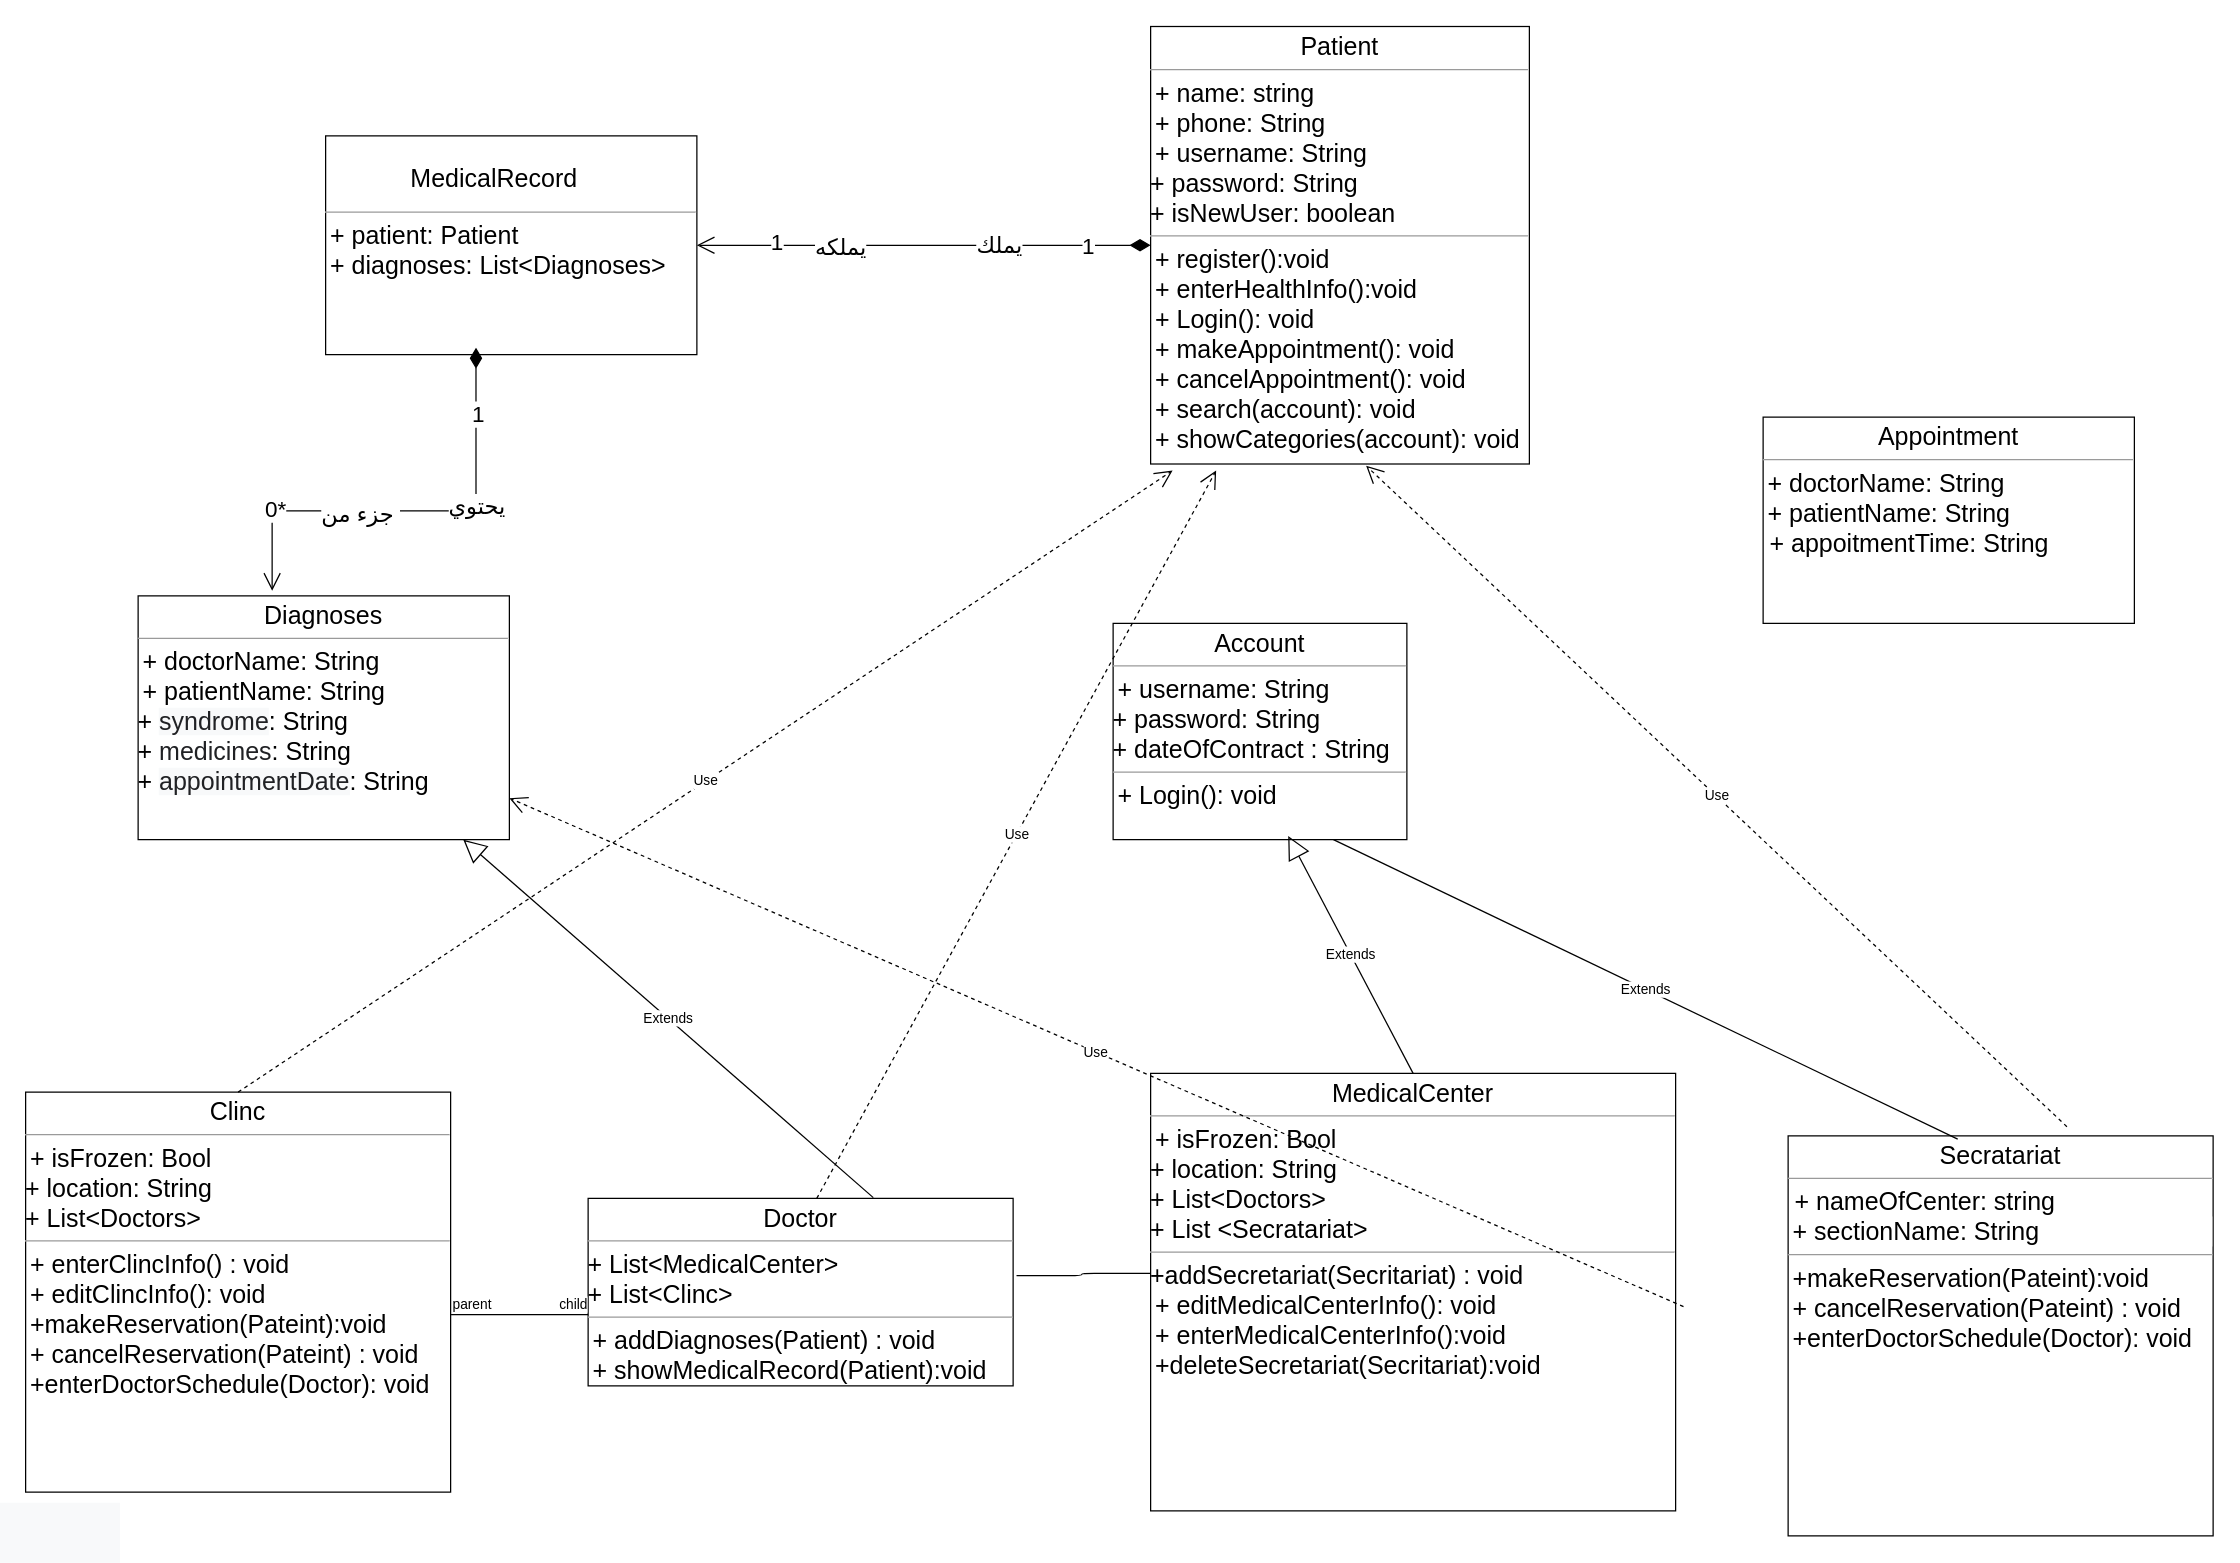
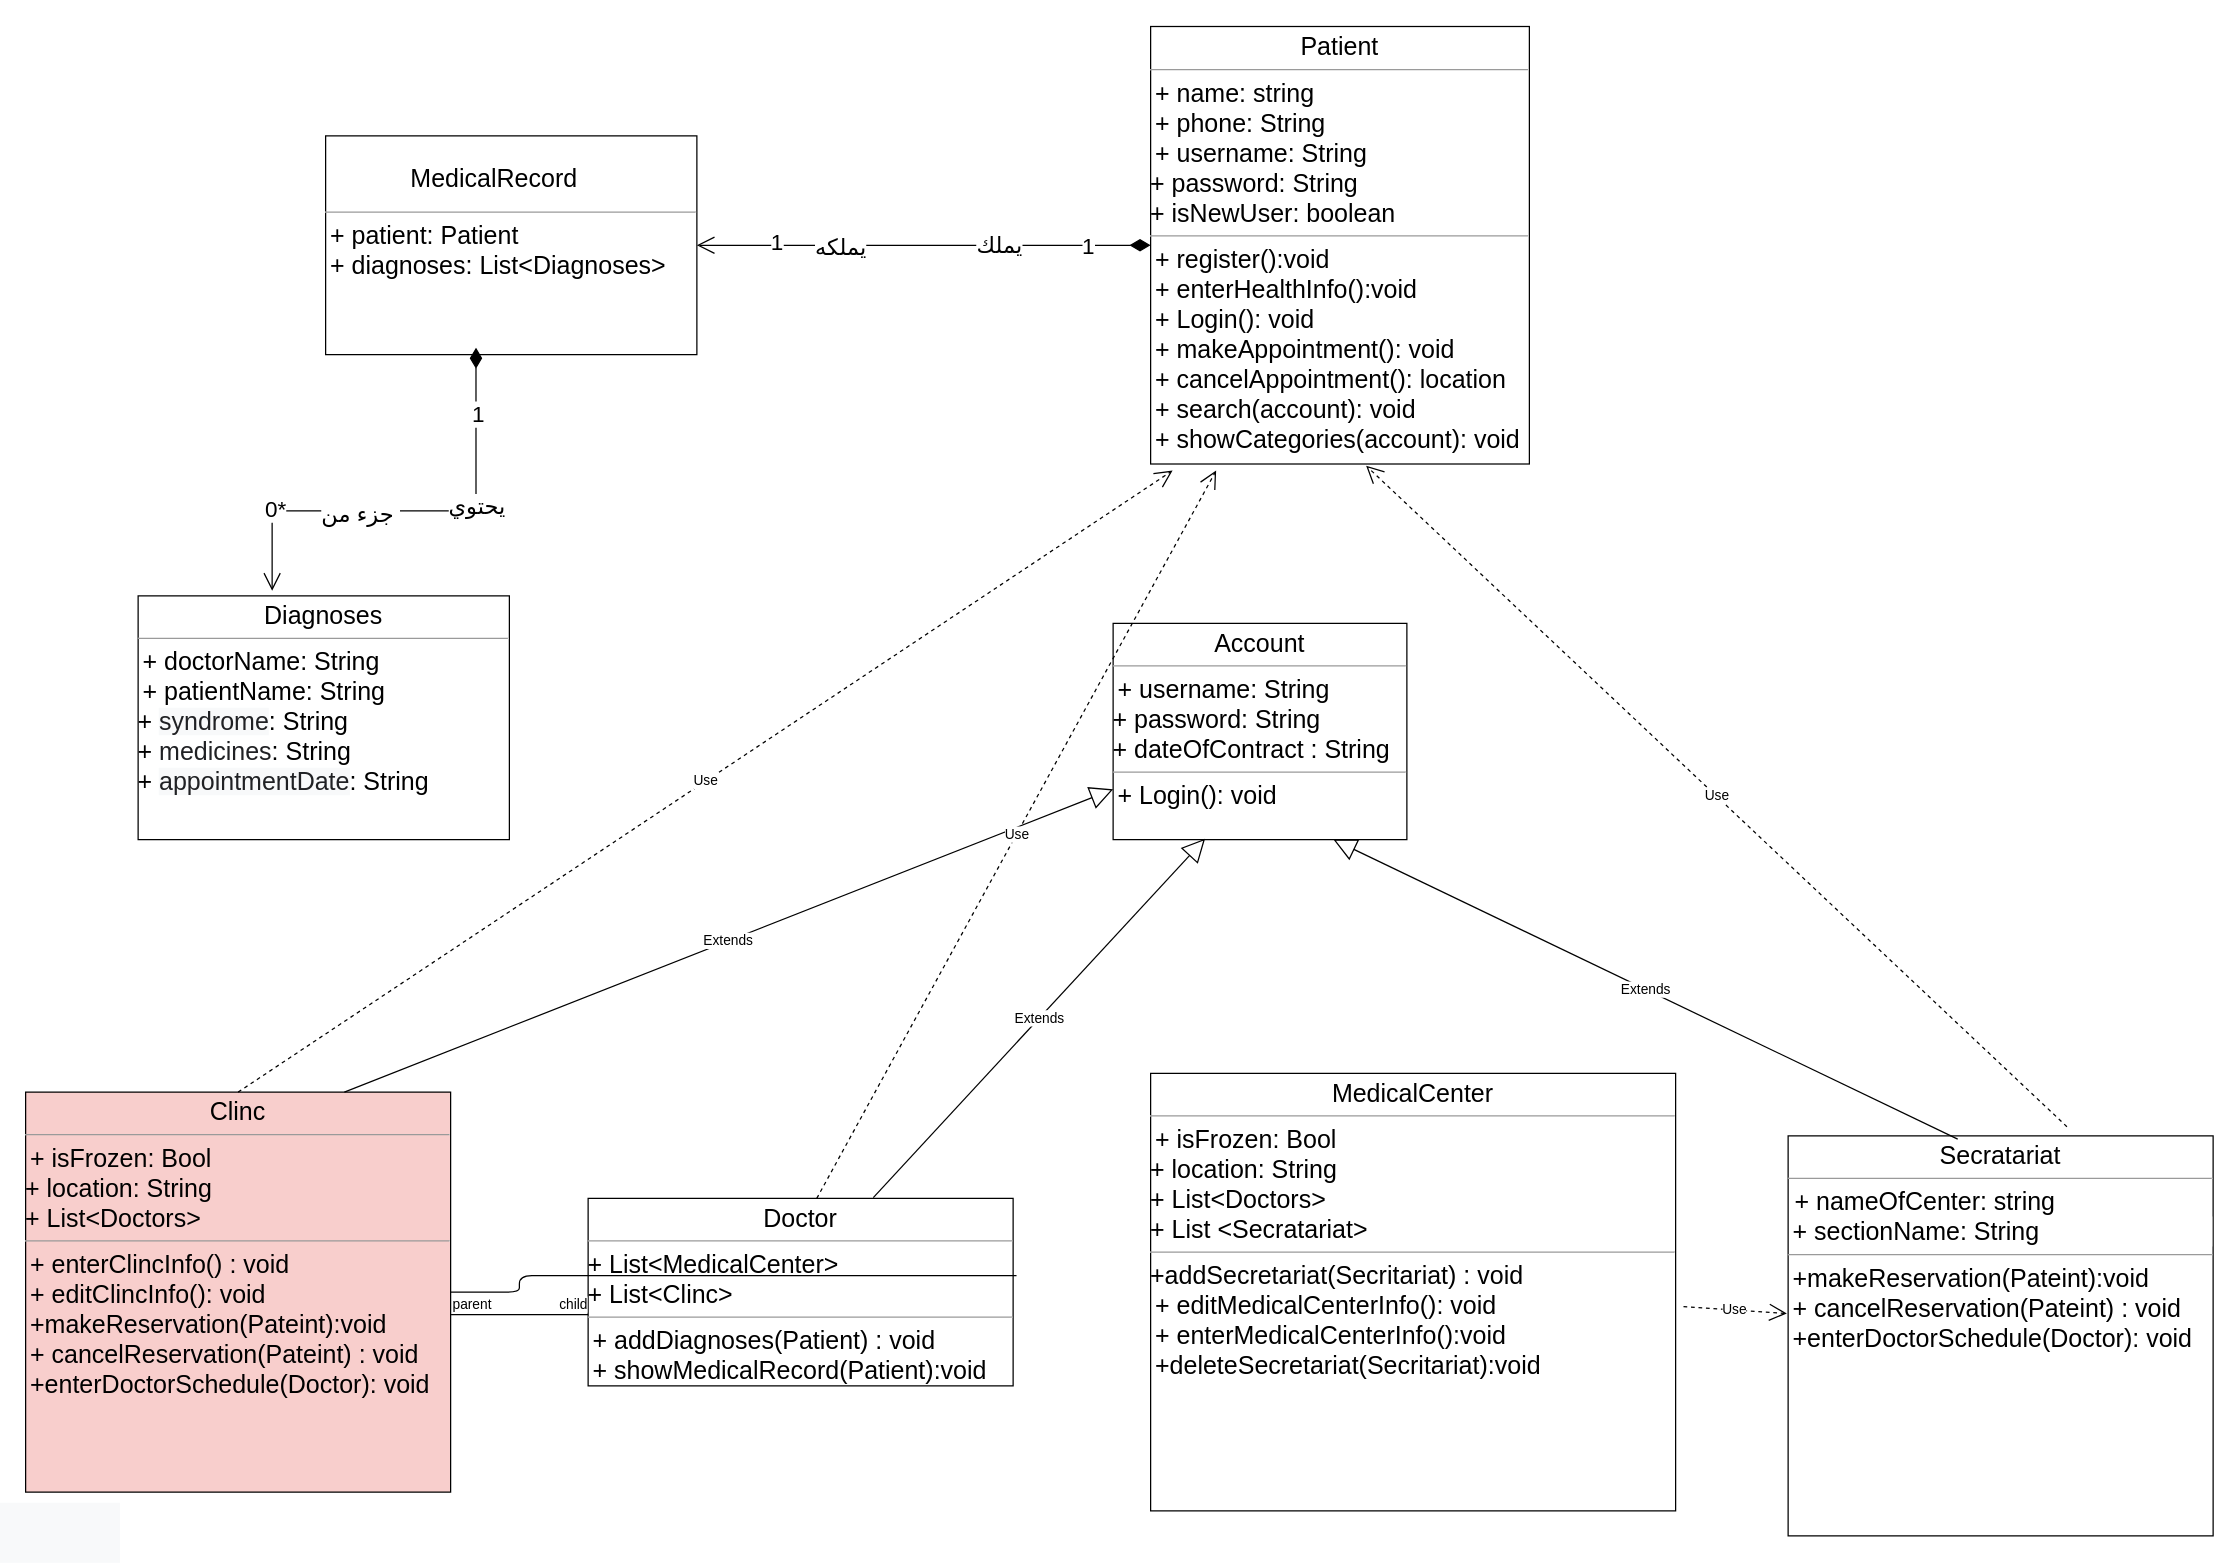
node "Patient + name: string + phone: String + username: String + password: String + isNewUser: boolean + register():void + enterHealthInfo():void + Login(): void + makeAppointment(): void + cancelAppointment(): void + search(account): void + showCategories(account): void": label "Patient + name: string + phone: String + username: String + password: String + isNewUser: boolean + register():void + enterHealthInfo():void + Login(): void + makeAppointment(): void + cancelAppointment(): void + search(account): void + showCategories(account): void" -> "Patient + name: string + phone: String + username: String + password: String + isNewUser: boolean + register():void + enterHealthInfo():void + Login(): void + makeAppointment(): void + cancelAppointment(): location + search(account): void + showCategories(account): void"
node "Appointment + doctorName: String + patientName: String + appoitmentTime: String": removed
edge "Account + username: String + password: String + dateOfContract : String + Login(): void" -- "Secratariat + nameOfCenter: string+ sectionName: String +makeReservation(Pateint):void + cancelReservation(Pateint) : void +enterDoctorSchedule(Doctor): void": arrowhead none -> block
edge "Clinc + isFrozen: Bool + location: String + List<Doctors> + enterClincInfo() : void + editClincInfo(): void +makeReservation(Pateint):void + cancelReservation(Pateint) : void +enterDoctorSchedule(Doctor): void" -> "Account + username: String + password: String + dateOfContract : String + Login(): void": added, label "Extends"
edge "MedicalCenter + isFrozen: Bool + location: String + List<Doctors> + List <Secratariat> +addSecretariat(Secritariat) : void + editMedicalCenterInfo(): void + enterMedicalCenterInfo():void +deleteSecretariat(Secritariat):void" -> "Account + username: String + password: String + dateOfContract : String + Login(): void": removed, label "Extends"
edge "MedicalCenter + isFrozen: Bool + location: String + List<Doctors> + List <Secratariat> +addSecretariat(Secritariat) : void + editMedicalCenterInfo(): void + enterMedicalCenterInfo():void +deleteSecretariat(Secritariat):void" -> "Diagnoses + doctorName: String + patientName: String + syndrome: String + medicines: String + appointmentDate: String": now "MedicalCenter + isFrozen: Bool + location: String + List<Doctors> + List <Secratariat> +addSecretariat(Secritariat) : void + editMedicalCenterInfo(): void + enterMedicalCenterInfo():void +deleteSecretariat(Secritariat):void" -> "Secratariat + nameOfCenter: string+ sectionName: String +makeReservation(Pateint):void + cancelReservation(Pateint) : void +enterDoctorSchedule(Doctor): void"
edge "Doctor + List<MedicalCenter> + List<Clinc> + addDiagnoses(Patient) : void + showMedicalRecord(Patient):void" -> "Diagnoses + doctorName: String + patientName: String + syndrome: String + medicines: String + appointmentDate: String": now "Doctor + List<MedicalCenter> + List<Clinc> + addDiagnoses(Patient) : void + showMedicalRecord(Patient):void" -> "Account + username: String + password: String + dateOfContract : String + Login(): void"
edge "Doctor + List<MedicalCenter> + List<Clinc> + addDiagnoses(Patient) : void + showMedicalRecord(Patient):void" -- "MedicalCenter + isFrozen: Bool + location: String + List<Doctors> + List <Secratariat> +addSecretariat(Secritariat) : void + editMedicalCenterInfo(): void + enterMedicalCenterInfo():void +deleteSecretariat(Secritariat):void": now "Doctor + List<MedicalCenter> + List<Clinc> + addDiagnoses(Patient) : void + showMedicalRecord(Patient):void" -- "Clinc + isFrozen: Bool + location: String + List<Doctors> + enterClincInfo() : void + editClincInfo(): void +makeReservation(Pateint):void + cancelReservation(Pateint) : void +enterDoctorSchedule(Doctor): void"
node "Clinc + isFrozen: Bool + location: String + List<Doctors> + enterClincInfo() : void + editClincInfo(): void +makeReservation(Pateint):void + cancelReservation(Pateint) : void +enterDoctorSchedule(Doctor): void": fillcolor #ffffff -> #f8cecc
